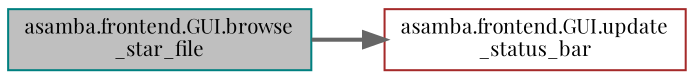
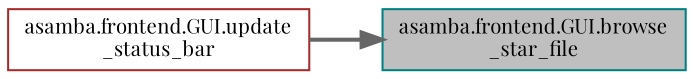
edge "asamba.frontend.GUI.browse _star_file" -> "asamba.frontend.GUI.update _status_bar": reversed
